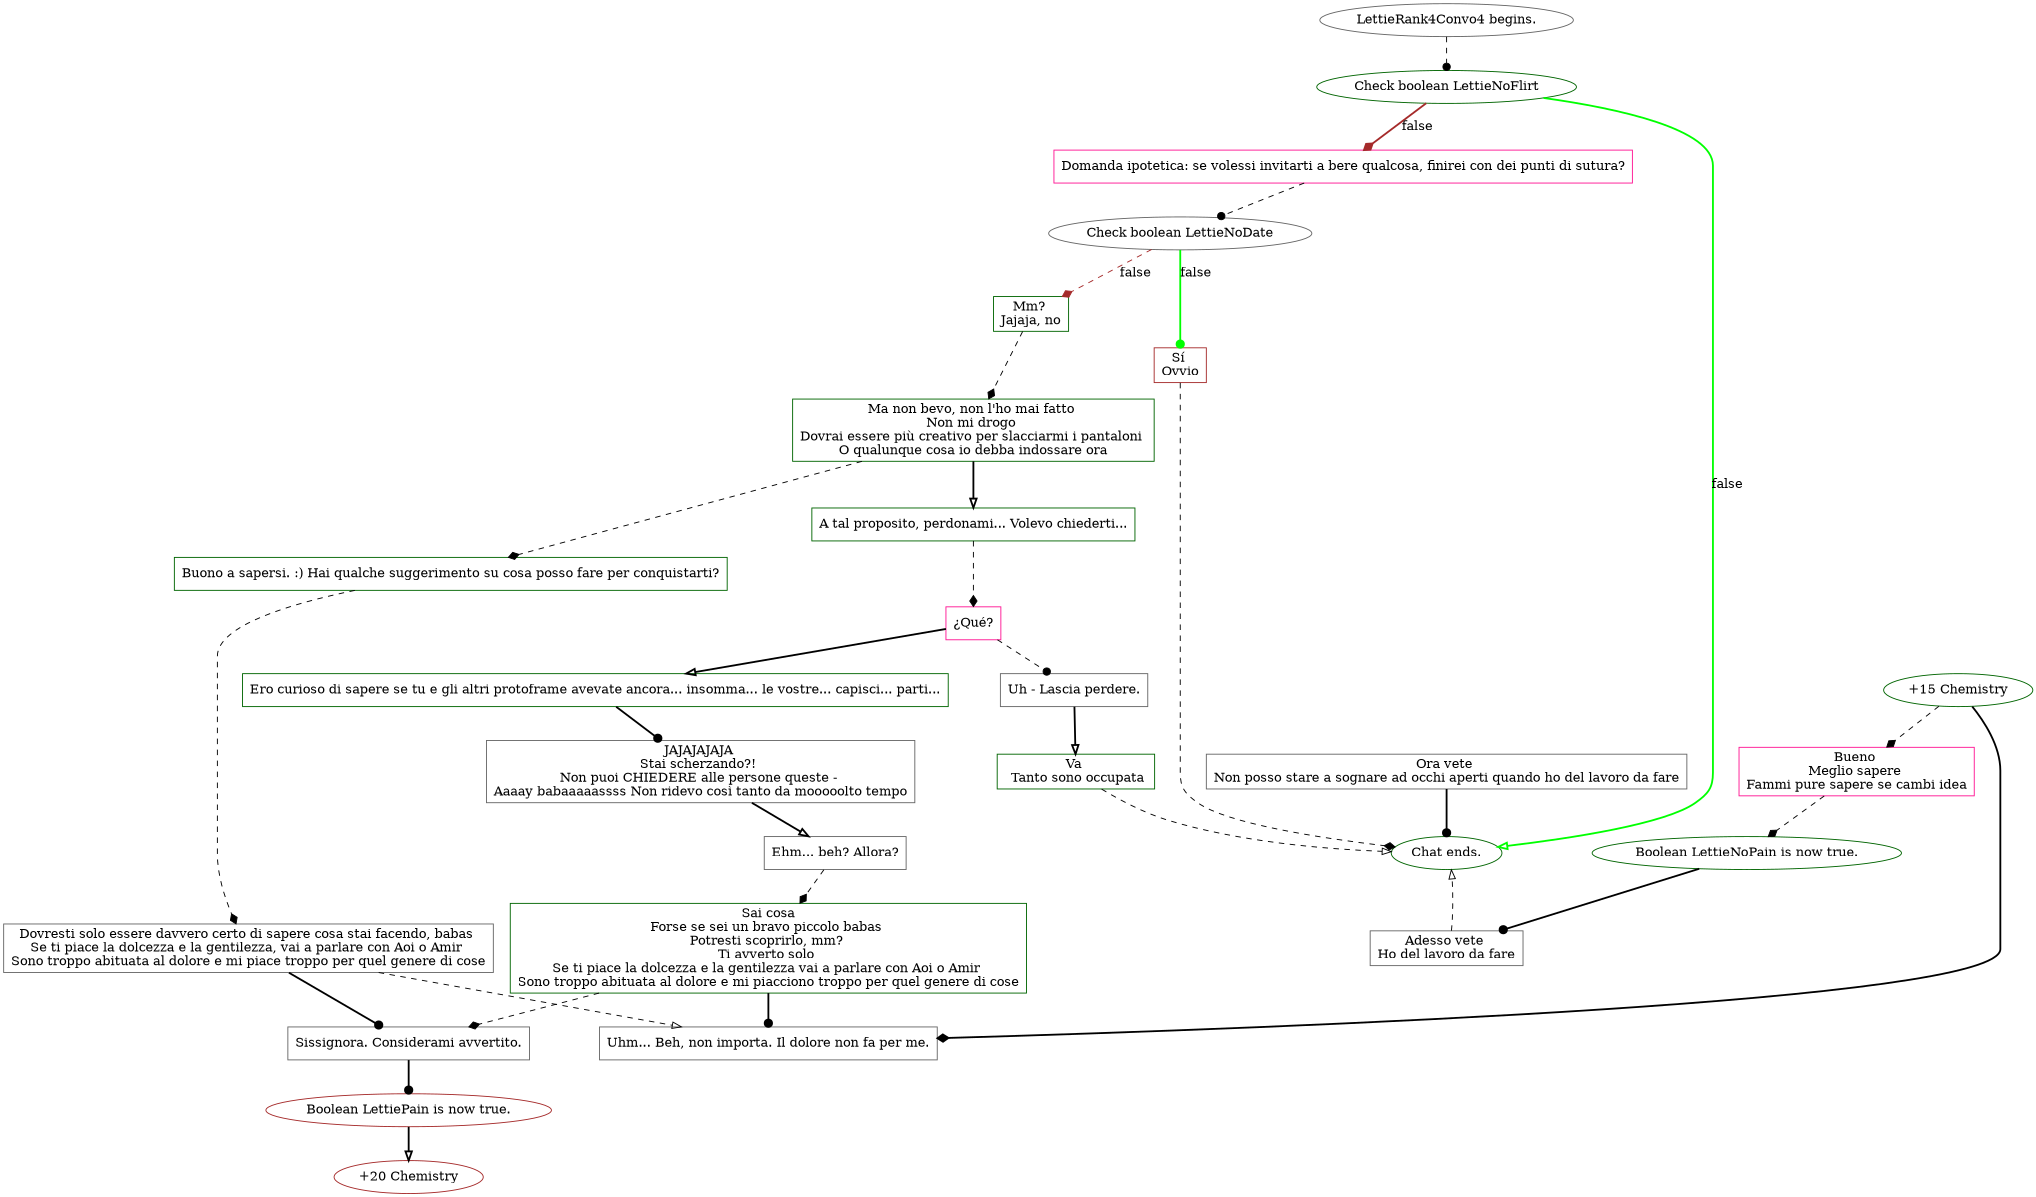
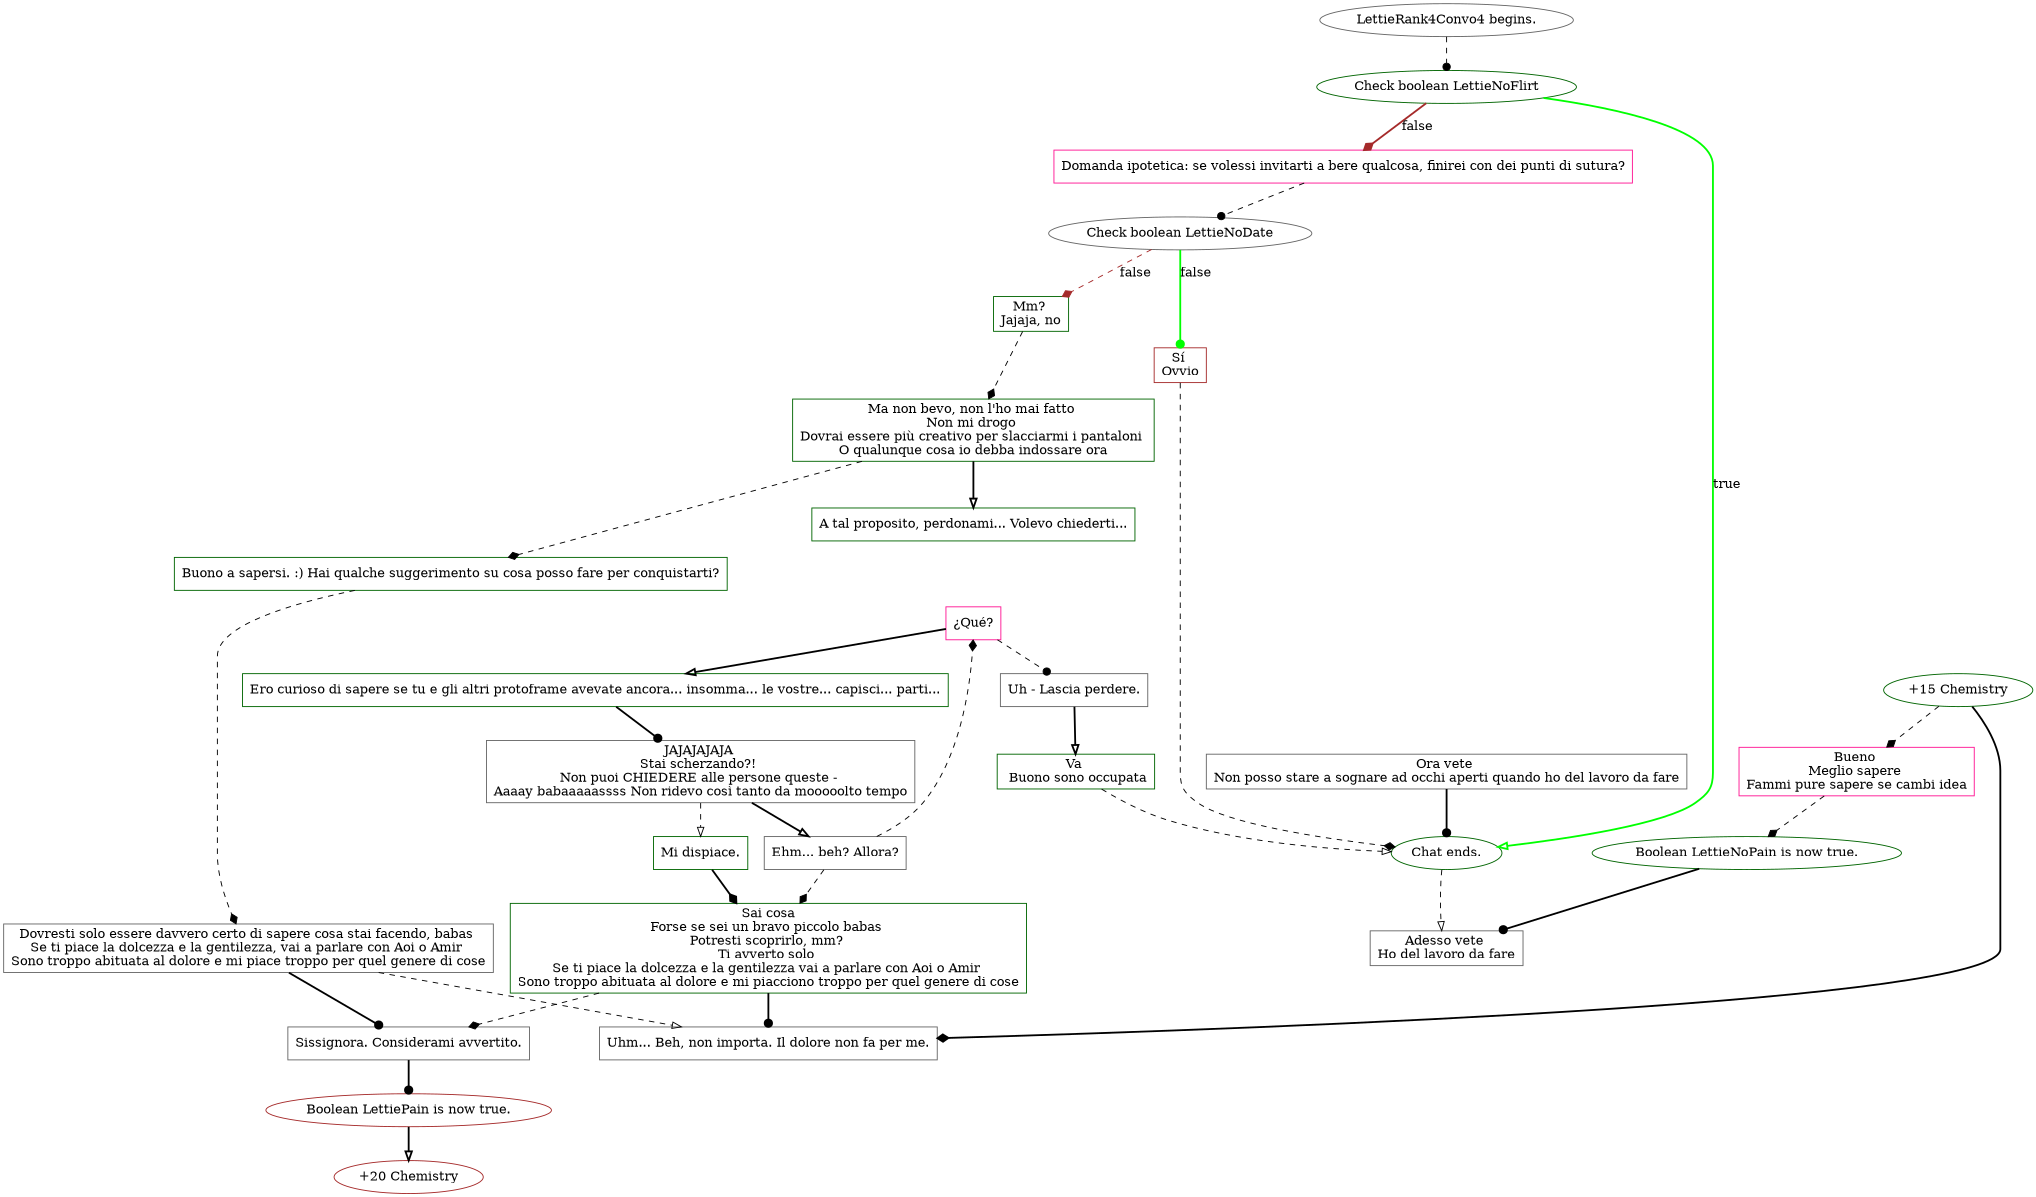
edge "Check boolean LettieNoFlirt" -> "Chat ends.": label "false" -> "true"
edge "A tal proposito, perdonami... Volevo chiederti..." -> "¿Qué?": now "Ehm... beh? Allora?" -> "¿Qué?"
node "Va Tanto sono occupata": label "Va Tanto sono occupata" -> "Va Buono sono occupata"
node "Mi dispiace.": added
edge "Adesso vete Ho del lavoro da fare" -> "Chat ends.": reversed
